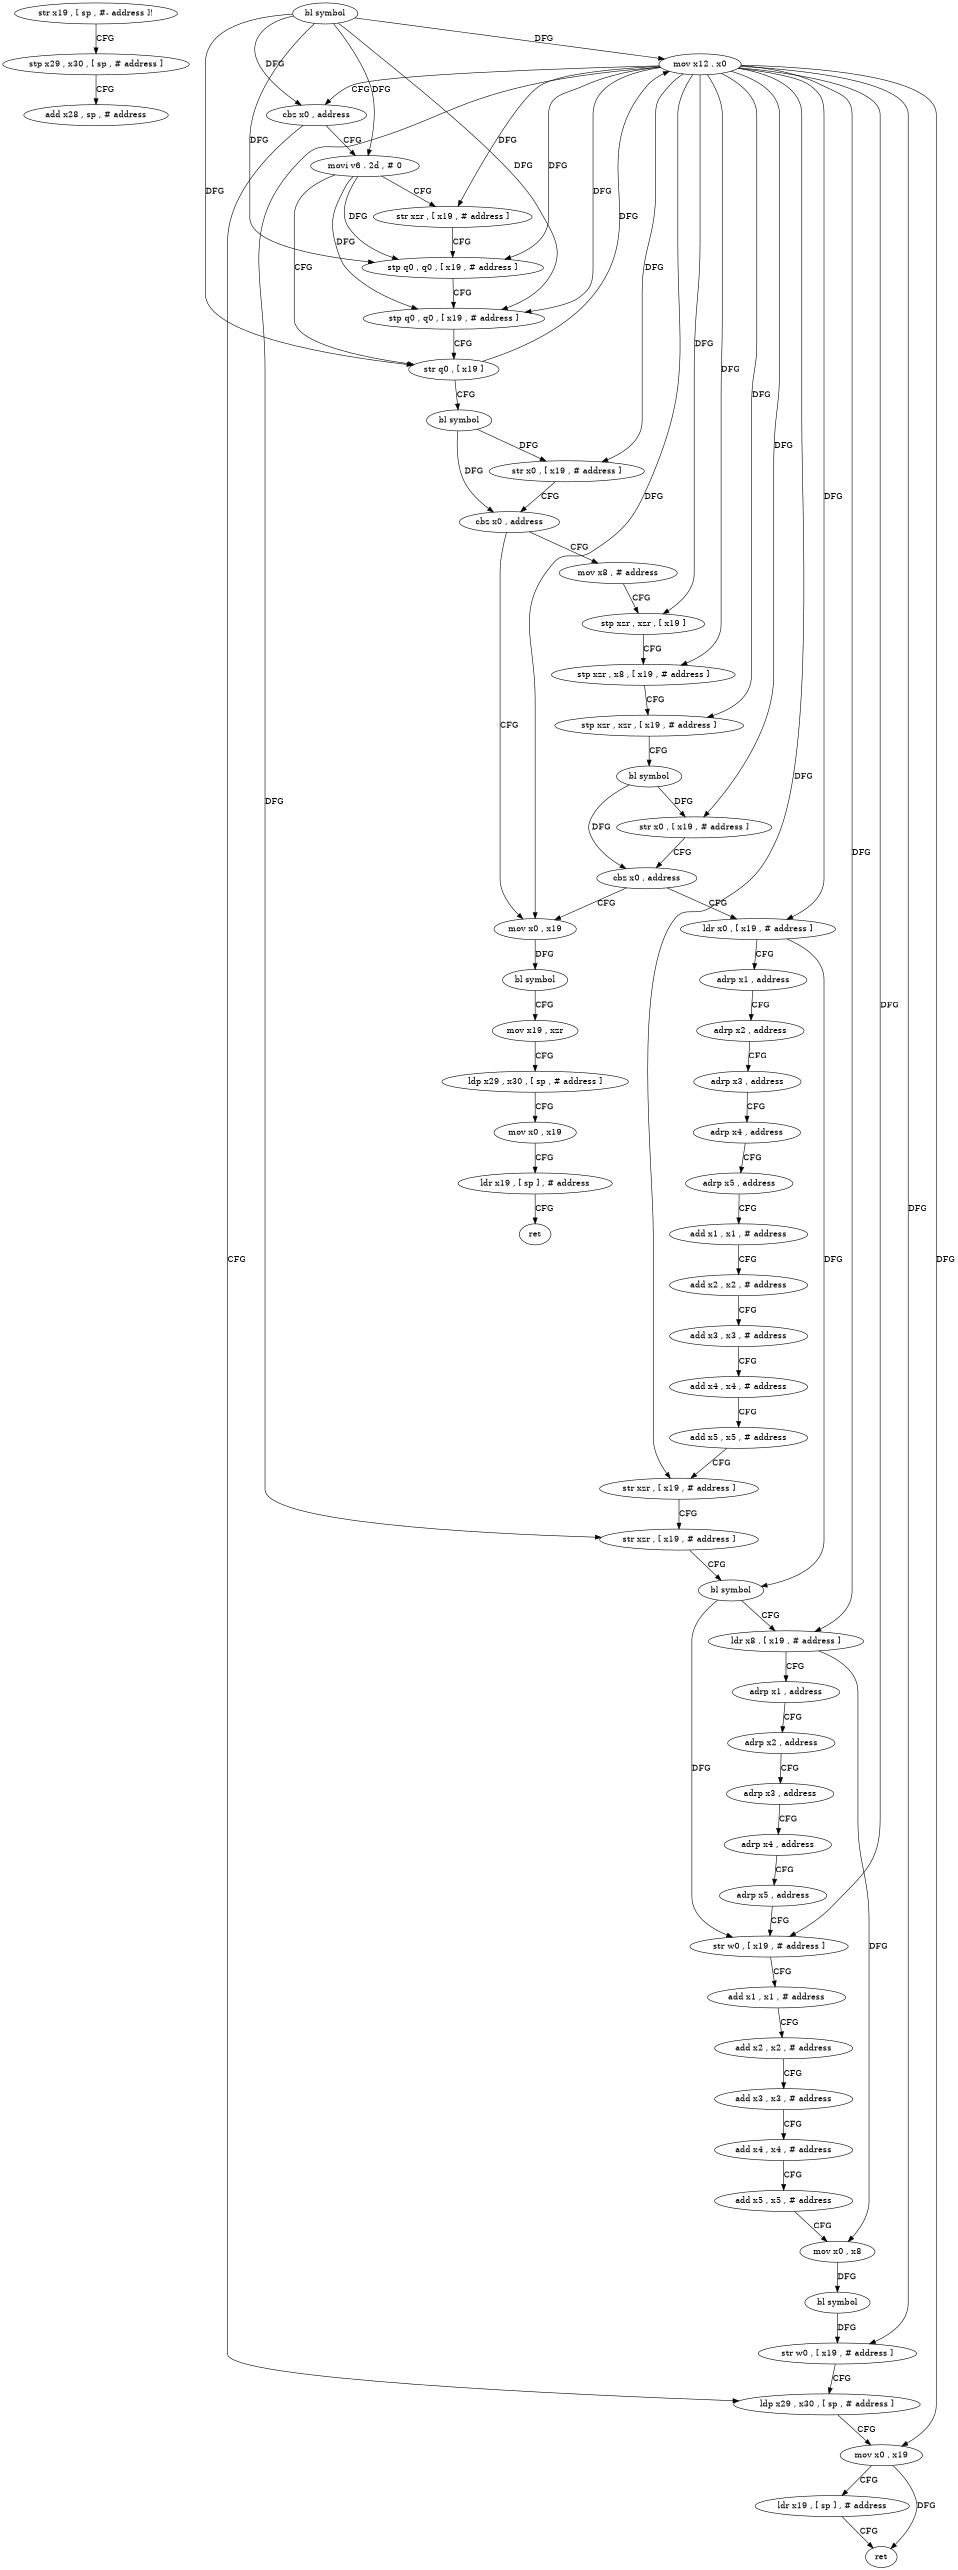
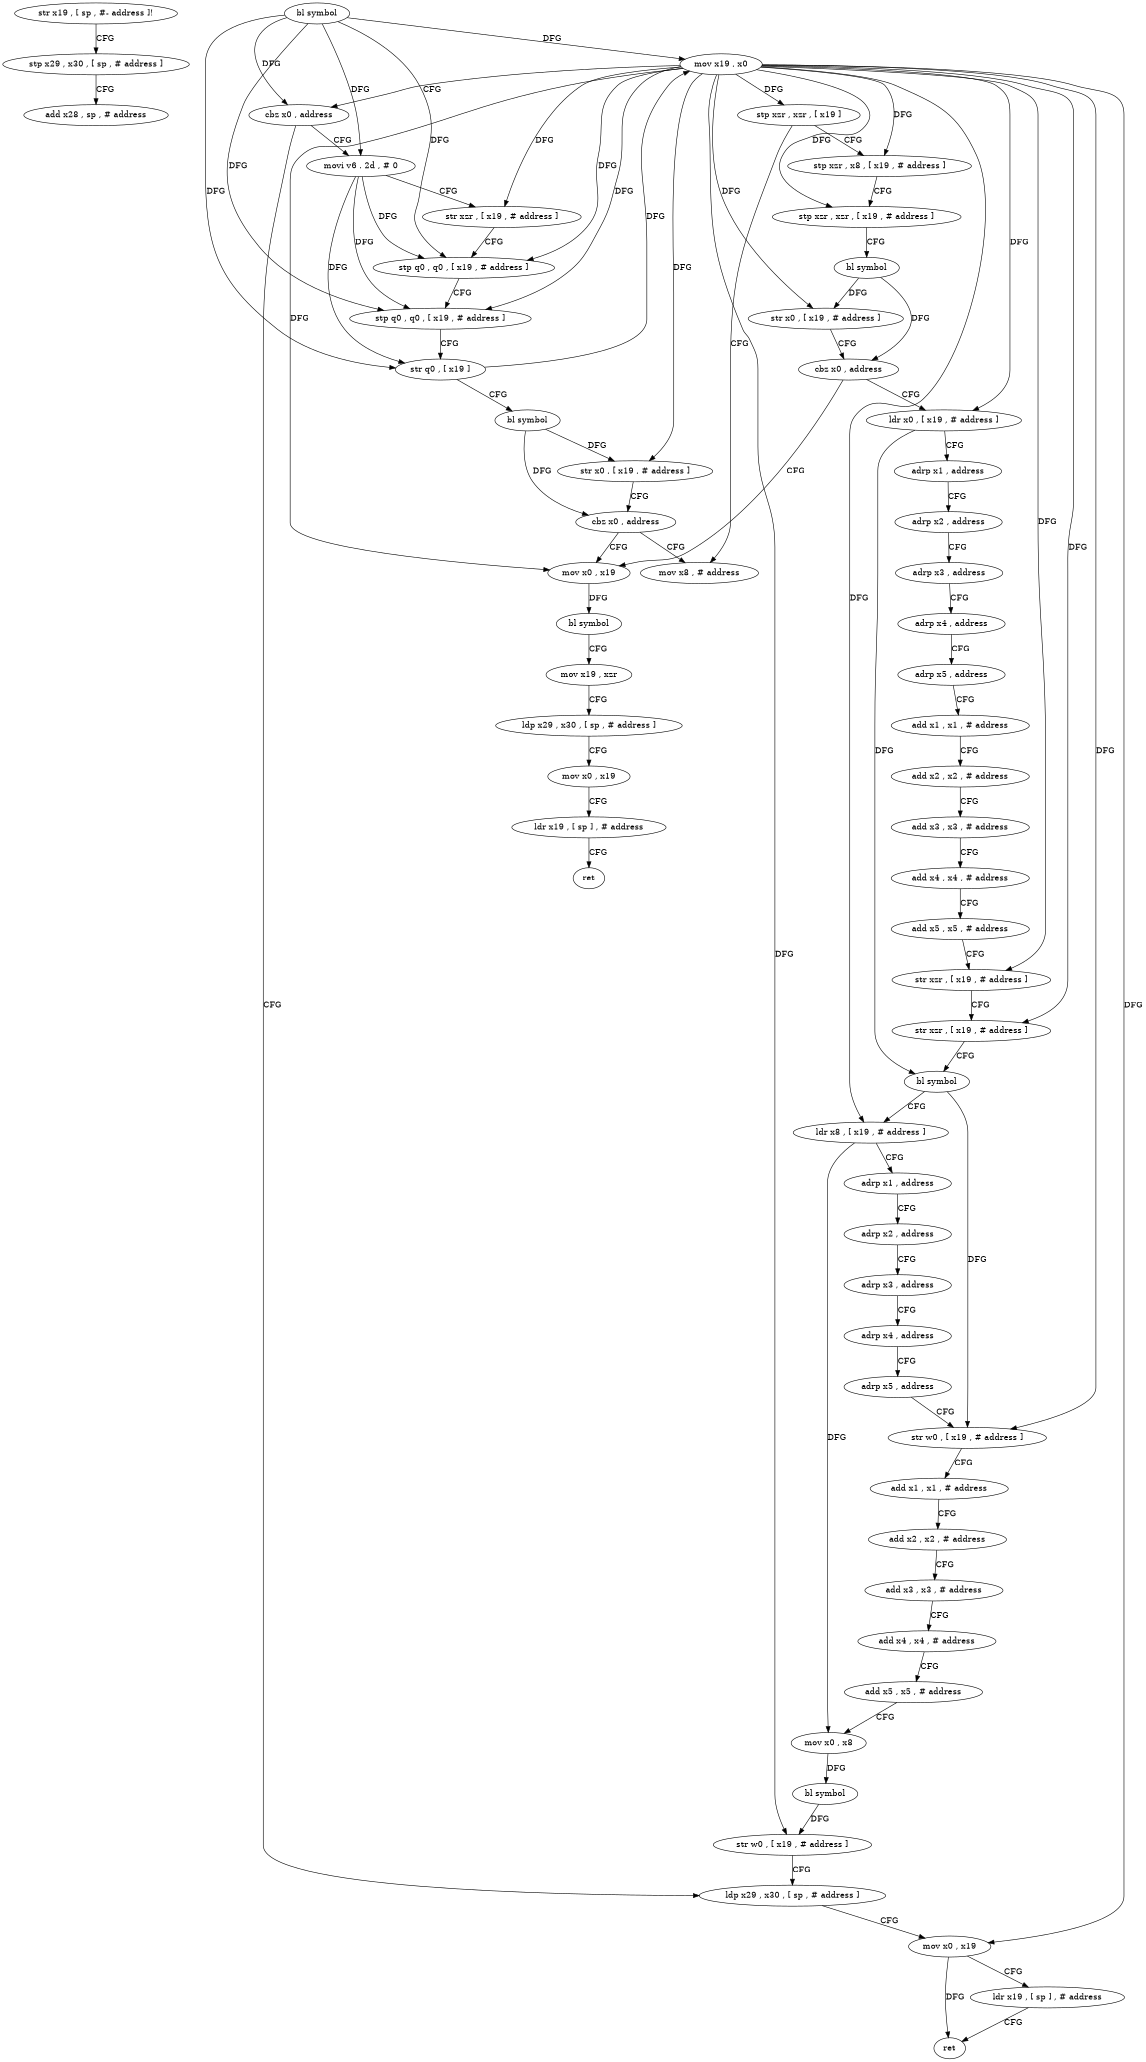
node "mov x12 , x0": label "mov x12 , x0" -> "mov x19 , x0"
edge "movi v6 . 2d , # 0" -> "str q0 , [ x19 ]": label "CFG" -> "DFG"
edge "mov x8 , # address" -> "stp xzr , xzr , [ x19 ]": reversed
